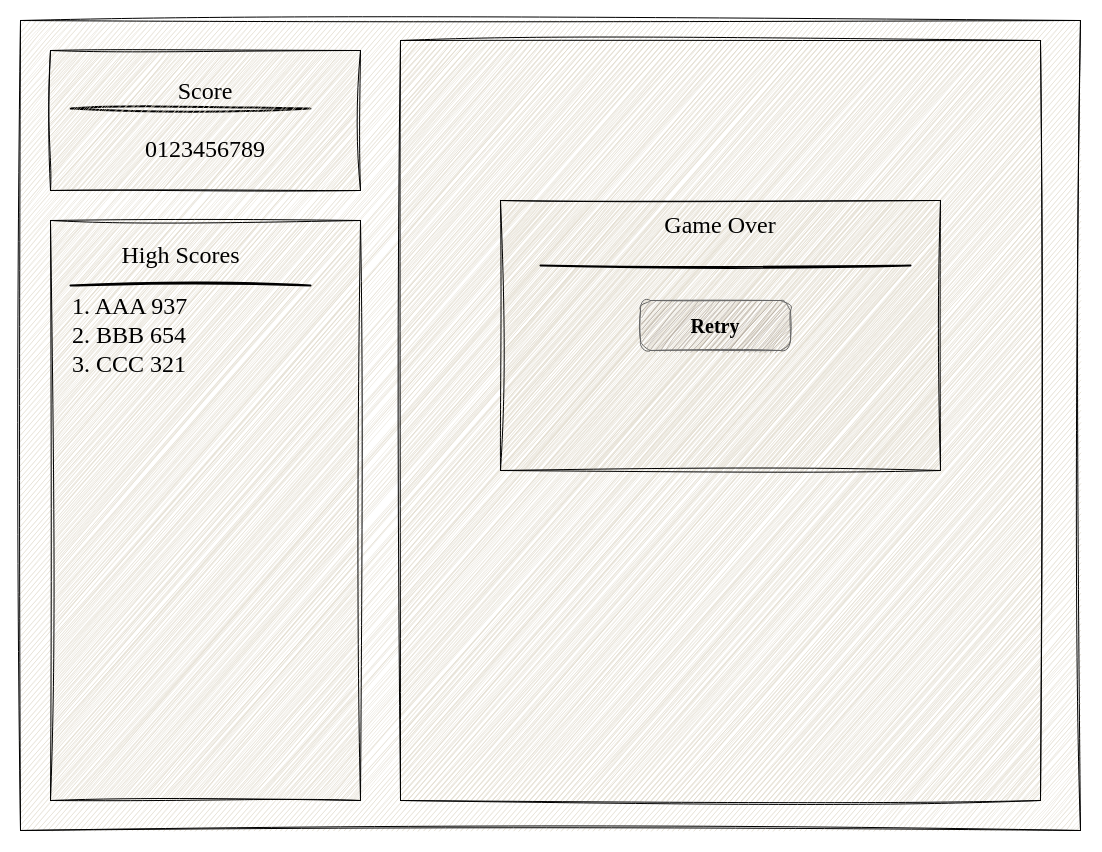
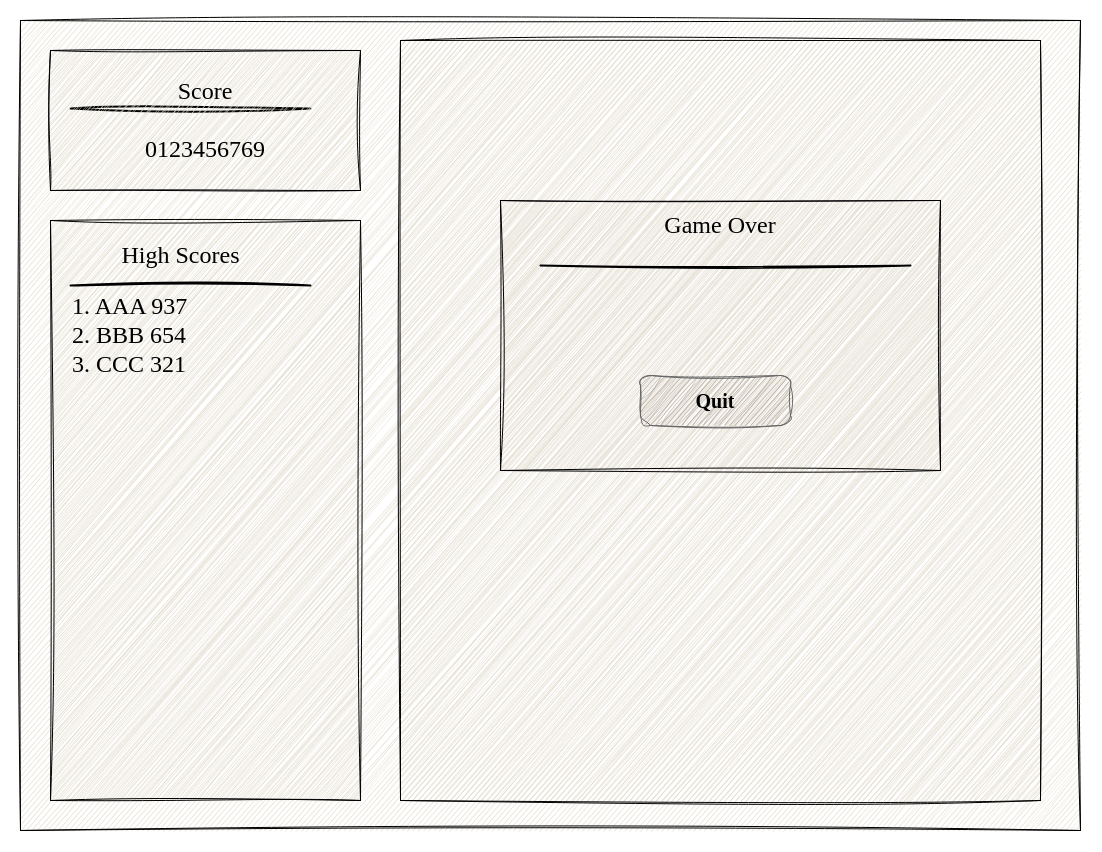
node "Score 0123456789": label "Score 0123456789" -> "Score 0123456769"
node "Retry": removed
node "Quit": added
